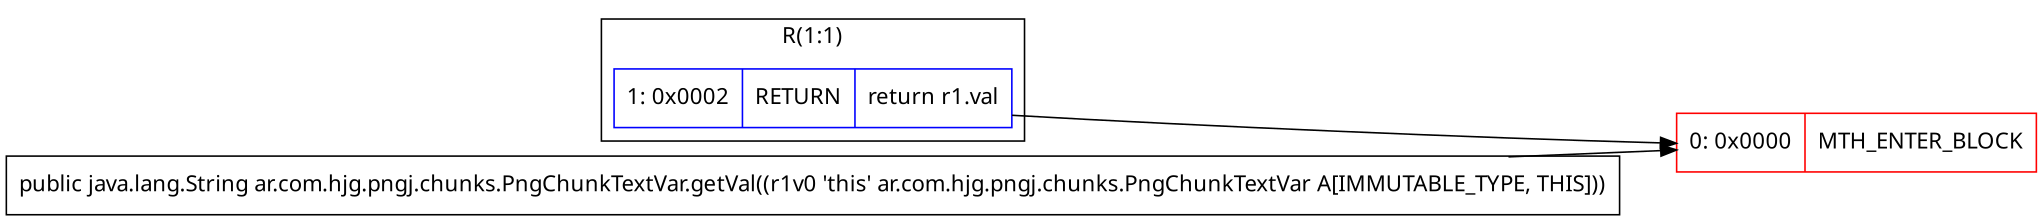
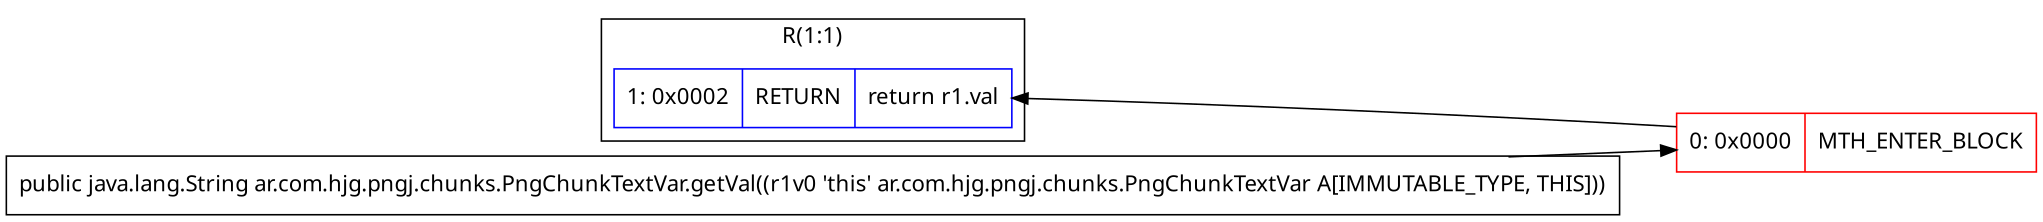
edge "1: 0x0002" -> "0: 0x0000": reversed
